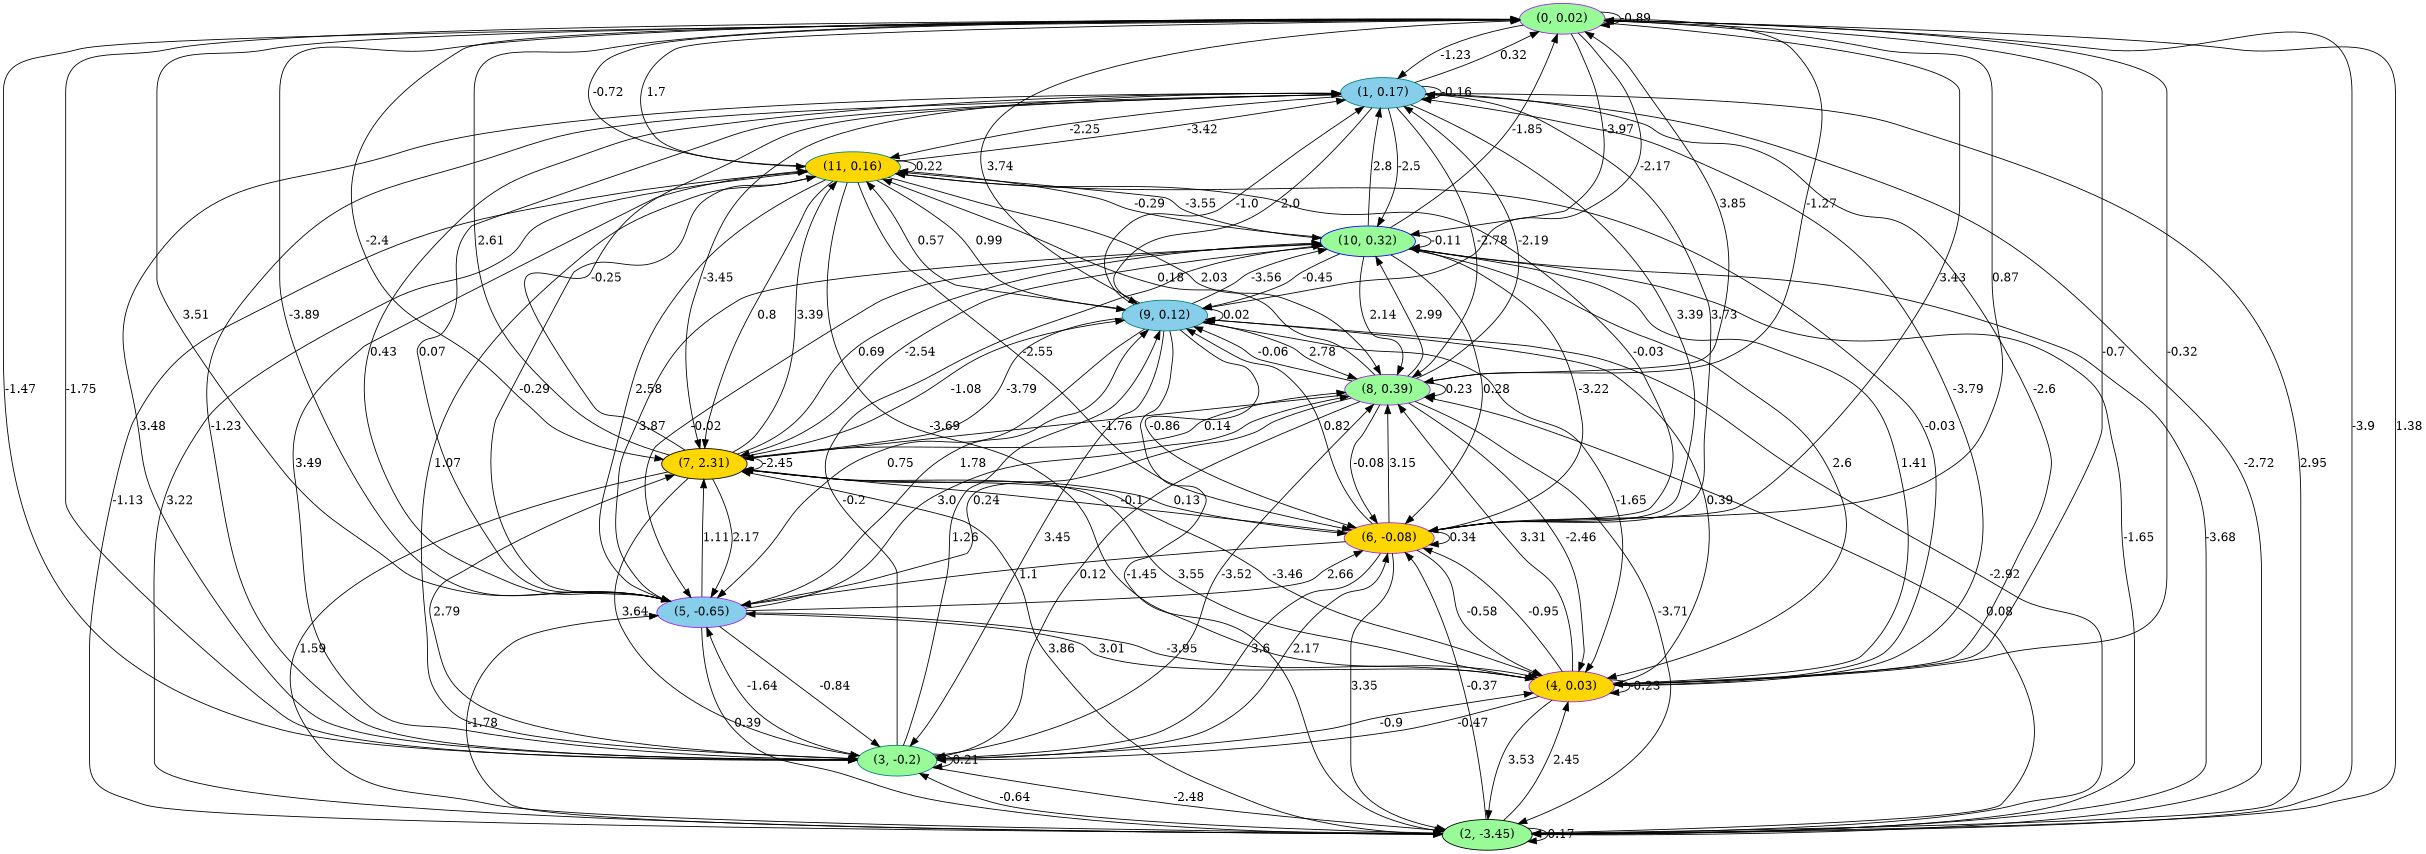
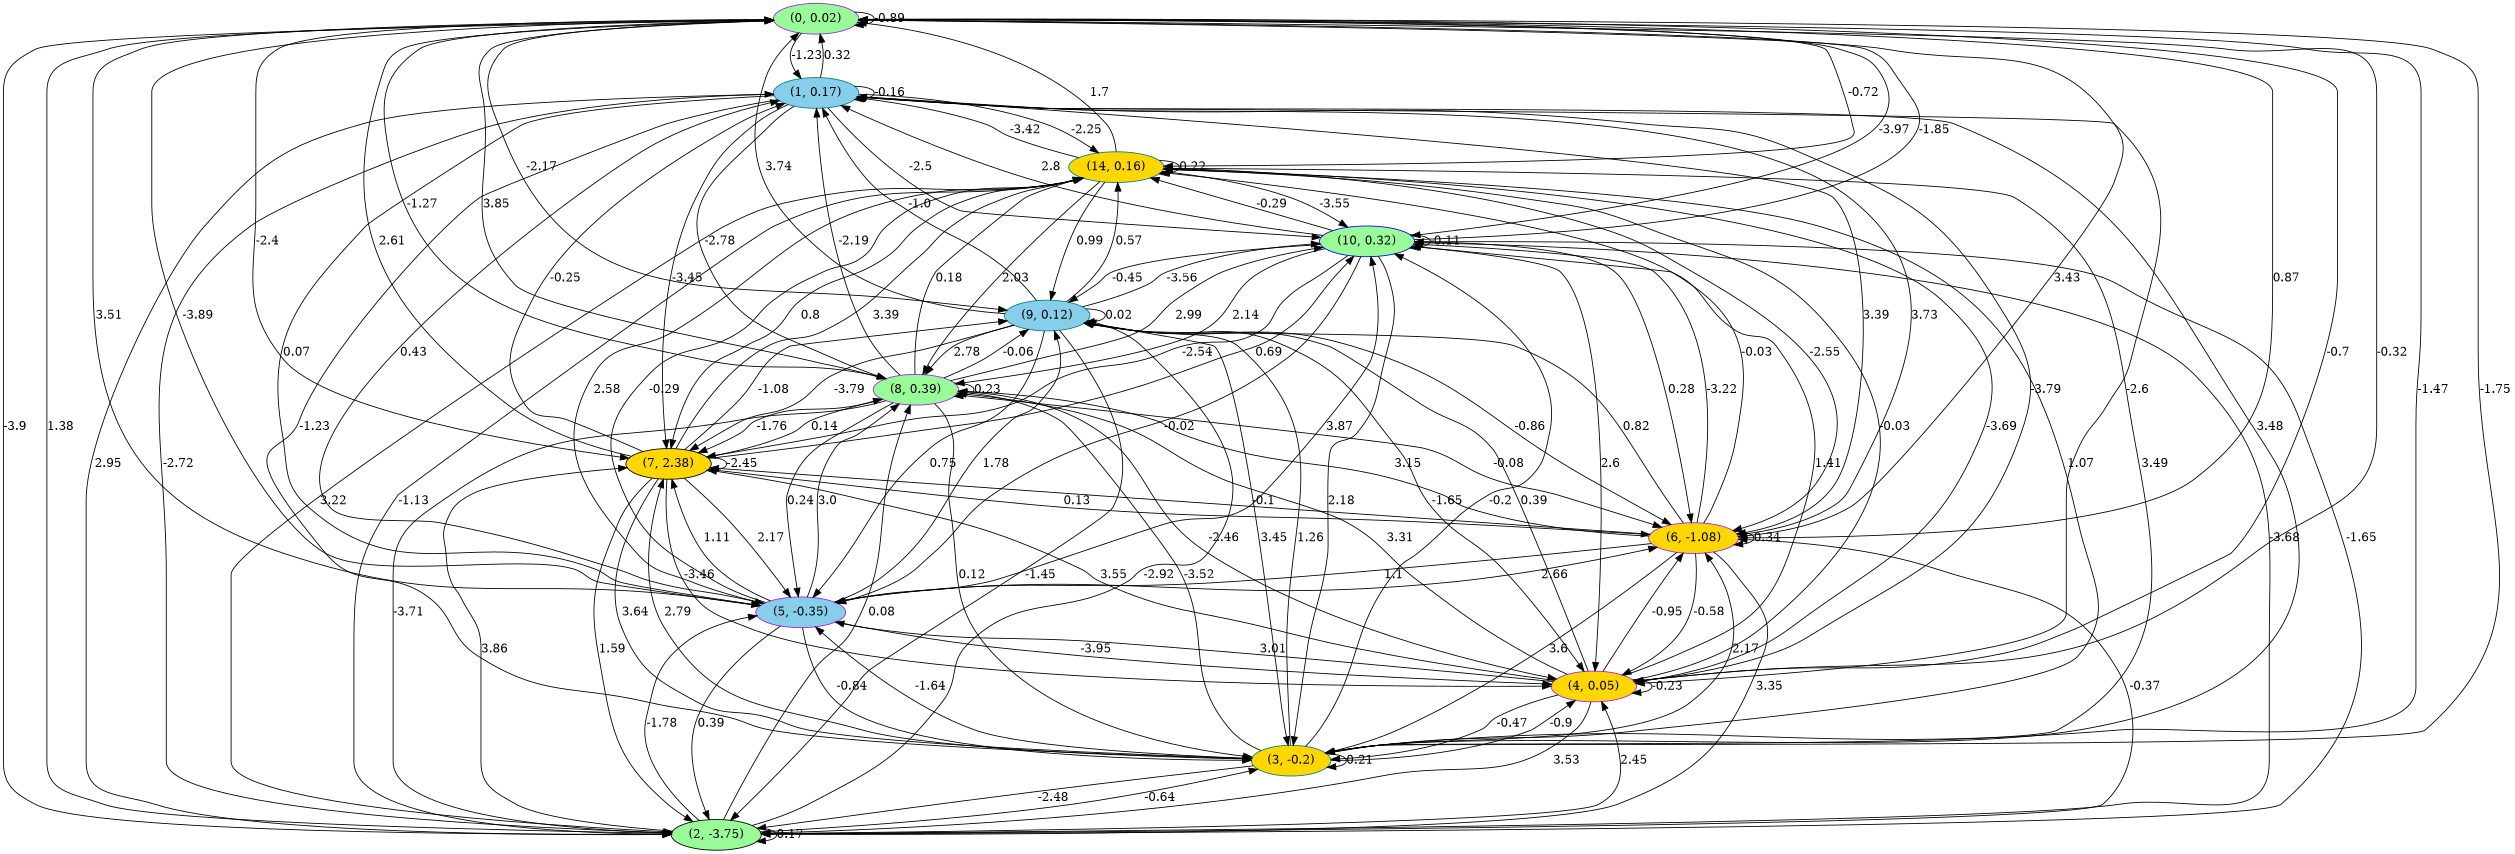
node "(11, 0.16)": label "(11, 0.16)" -> "(14, 0.16)"
edge "(1, 0.17)" -> "(9, 0.12)": removed, label "2.0"
node "(7, 2.31)": label "(7, 2.31)" -> "(7, 2.38)"
edge "(10, 0.32)" -> "(3, -0.2)": added, label "2.18"
node "(6, -0.08)": label "(6, -0.08)" -> "(6, -1.08)"
node "(5, -0.65)": label "(5, -0.65)" -> "(5, -0.35)"
node "(4, 0.03)": label "(4, 0.03)" -> "(4, 0.05)"
node "(3, -0.2)": fillcolor palegreen -> gold
node "(2, -3.45)": label "(2, -3.45)" -> "(2, -3.75)"
